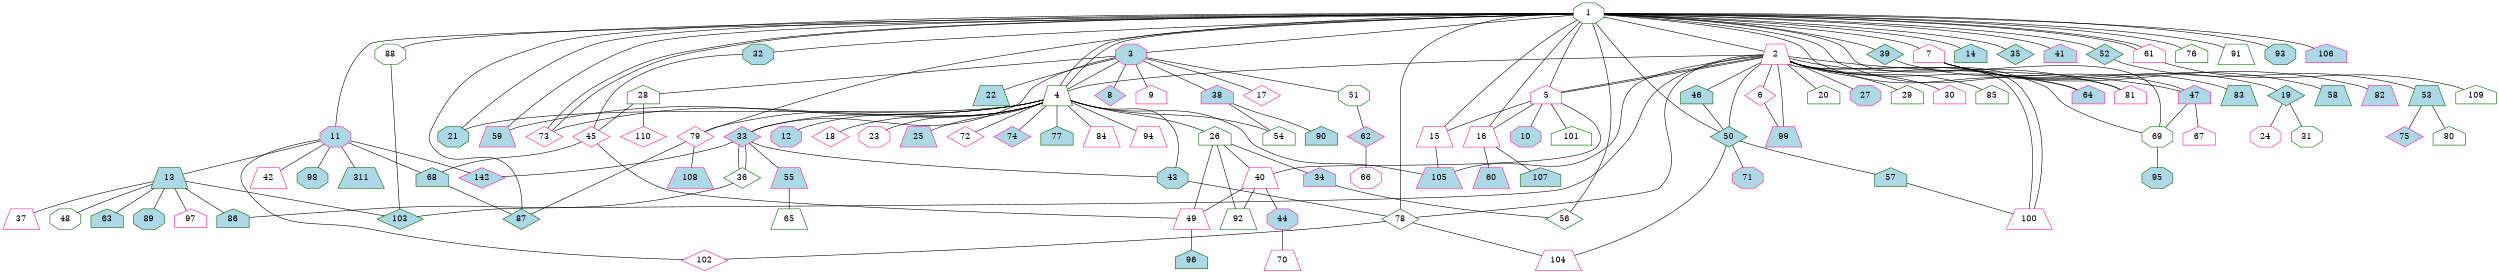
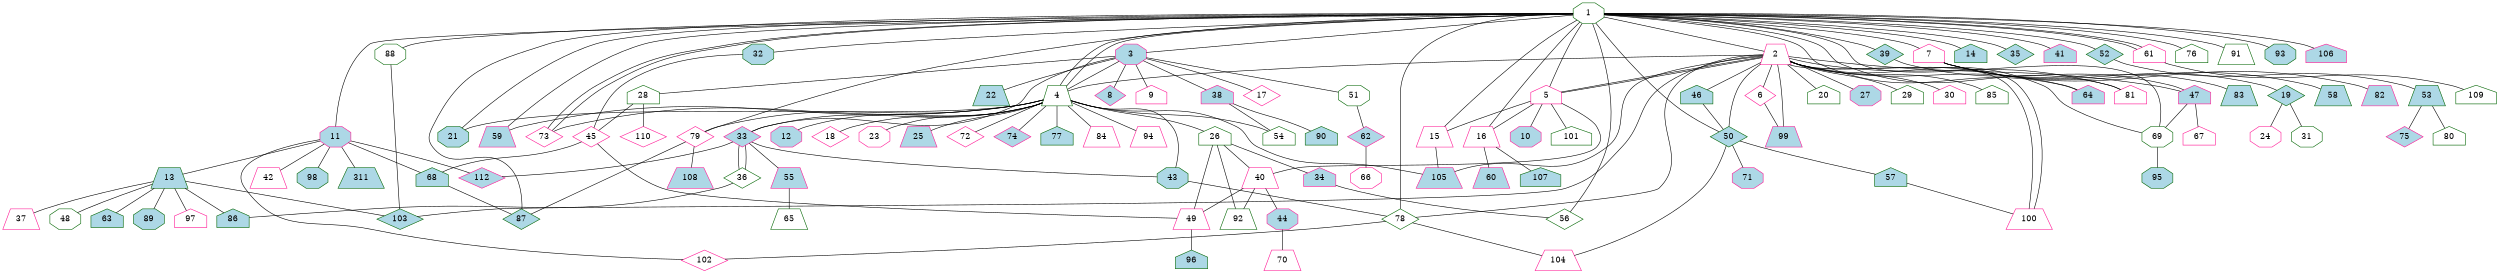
node "142": label "142" -> "112"
